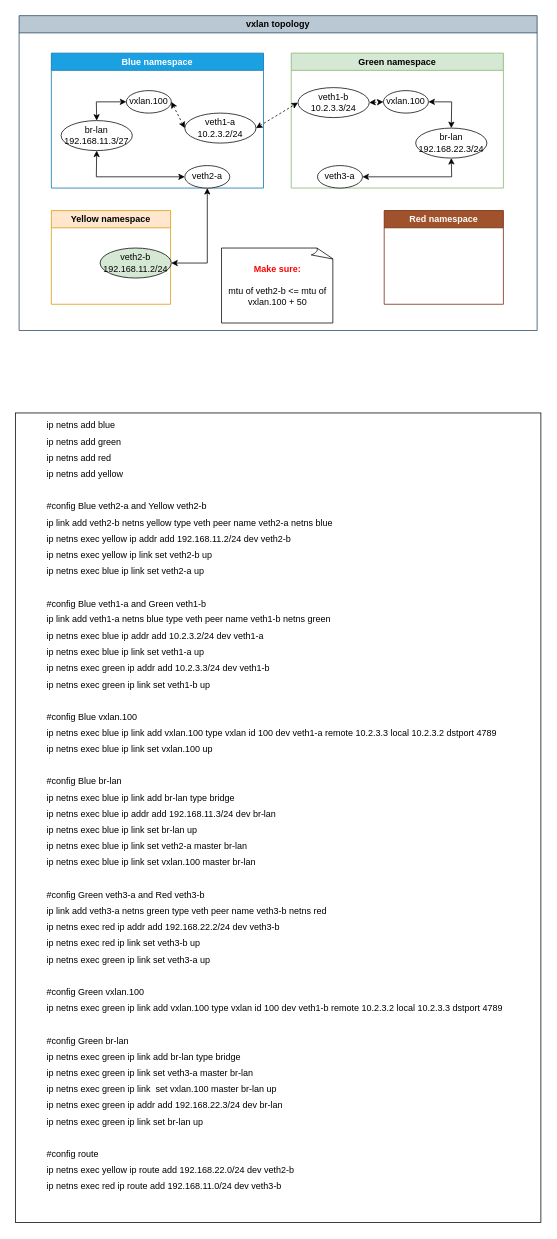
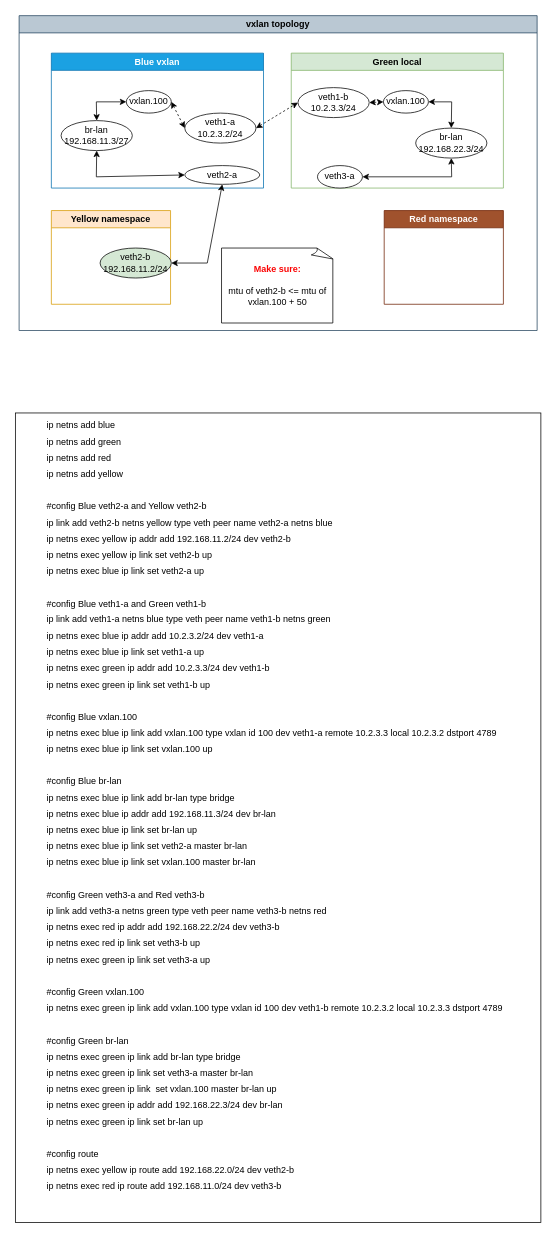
node "Blue namespace": label "Blue namespace" -> "Blue vxlan"
node "Green namespace": label "Green namespace" -> "Green local"
node "veth2-a": size 45x23 -> 75x19
